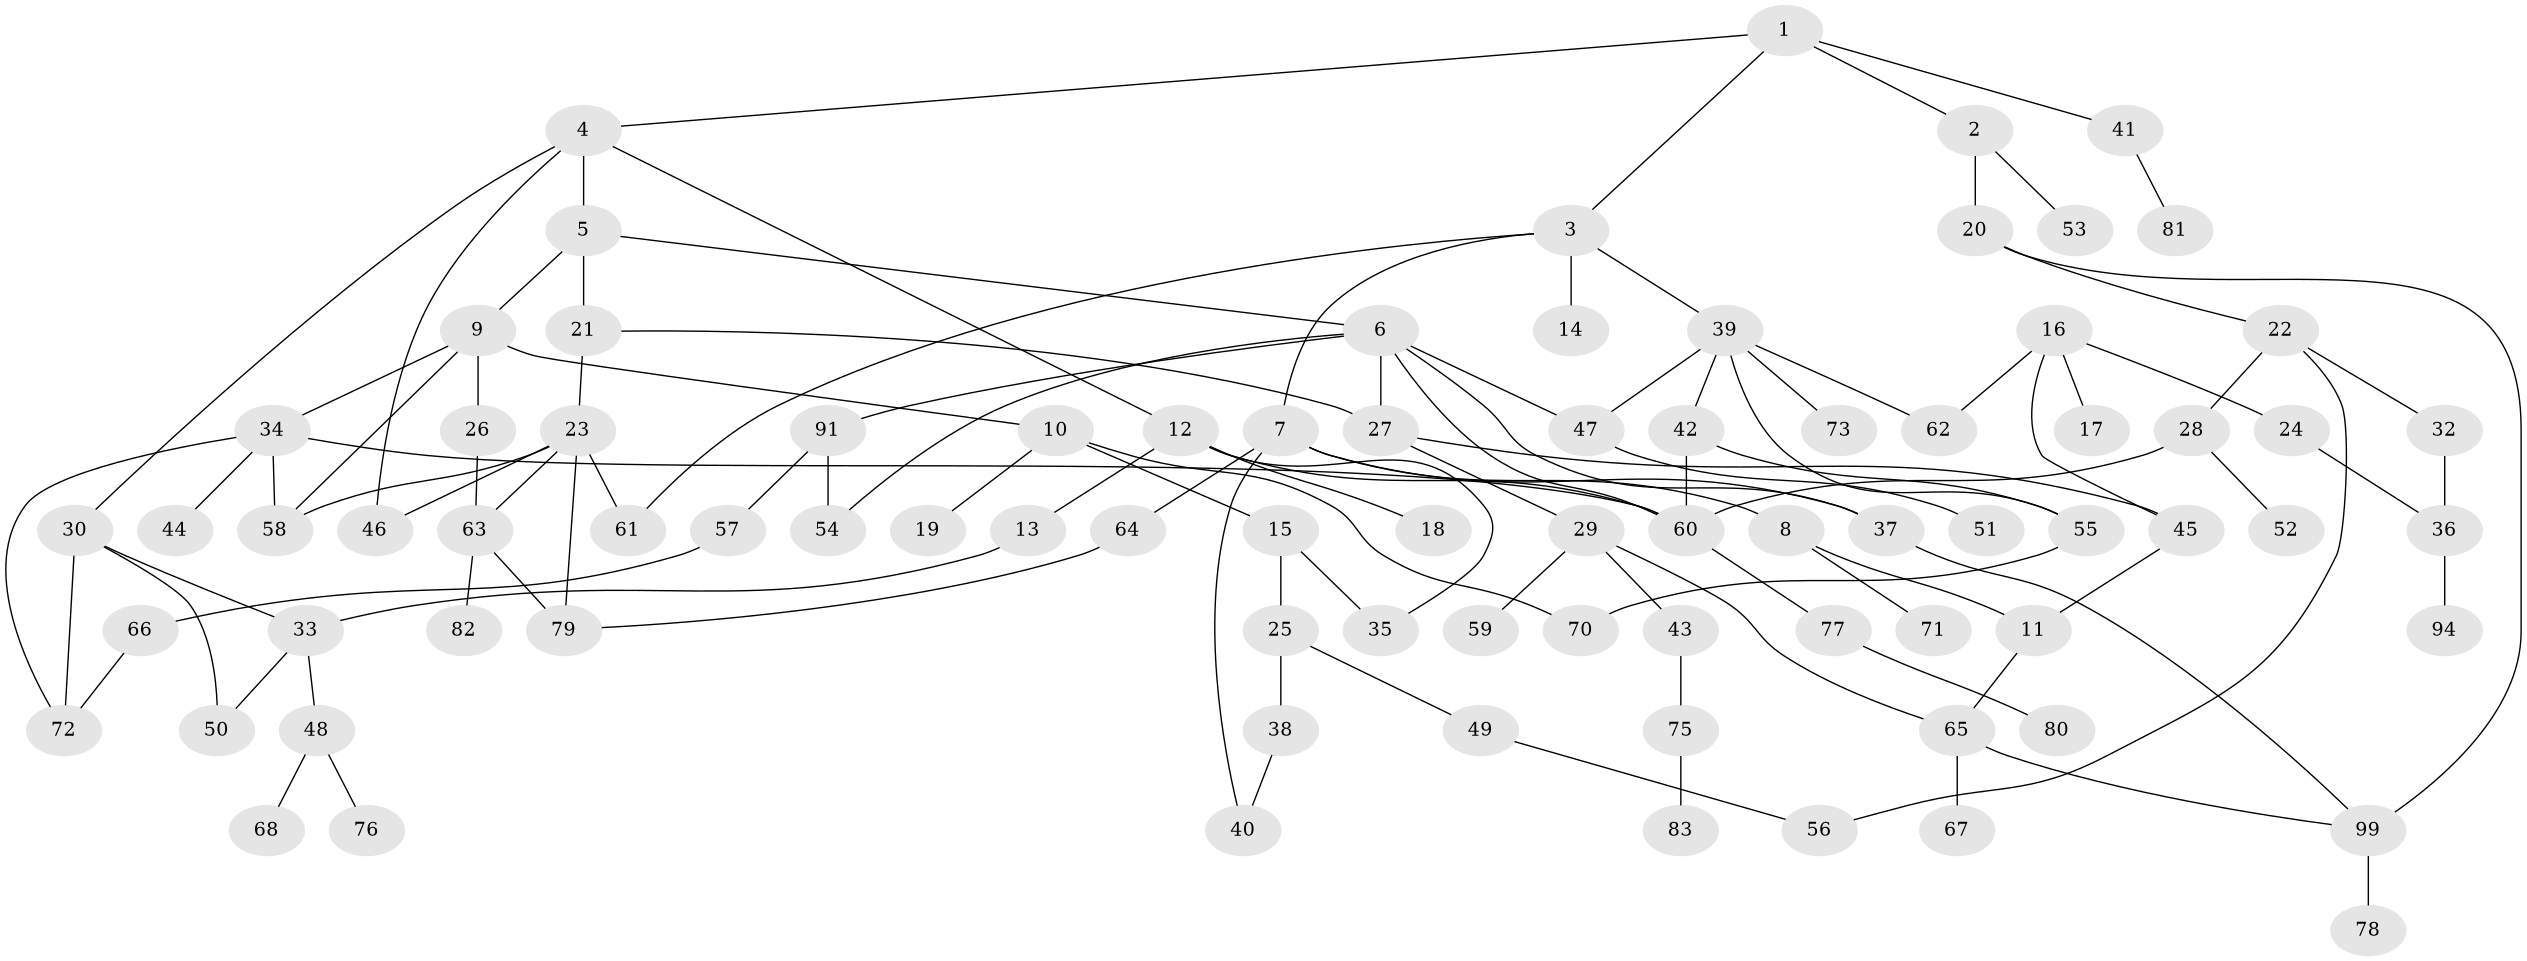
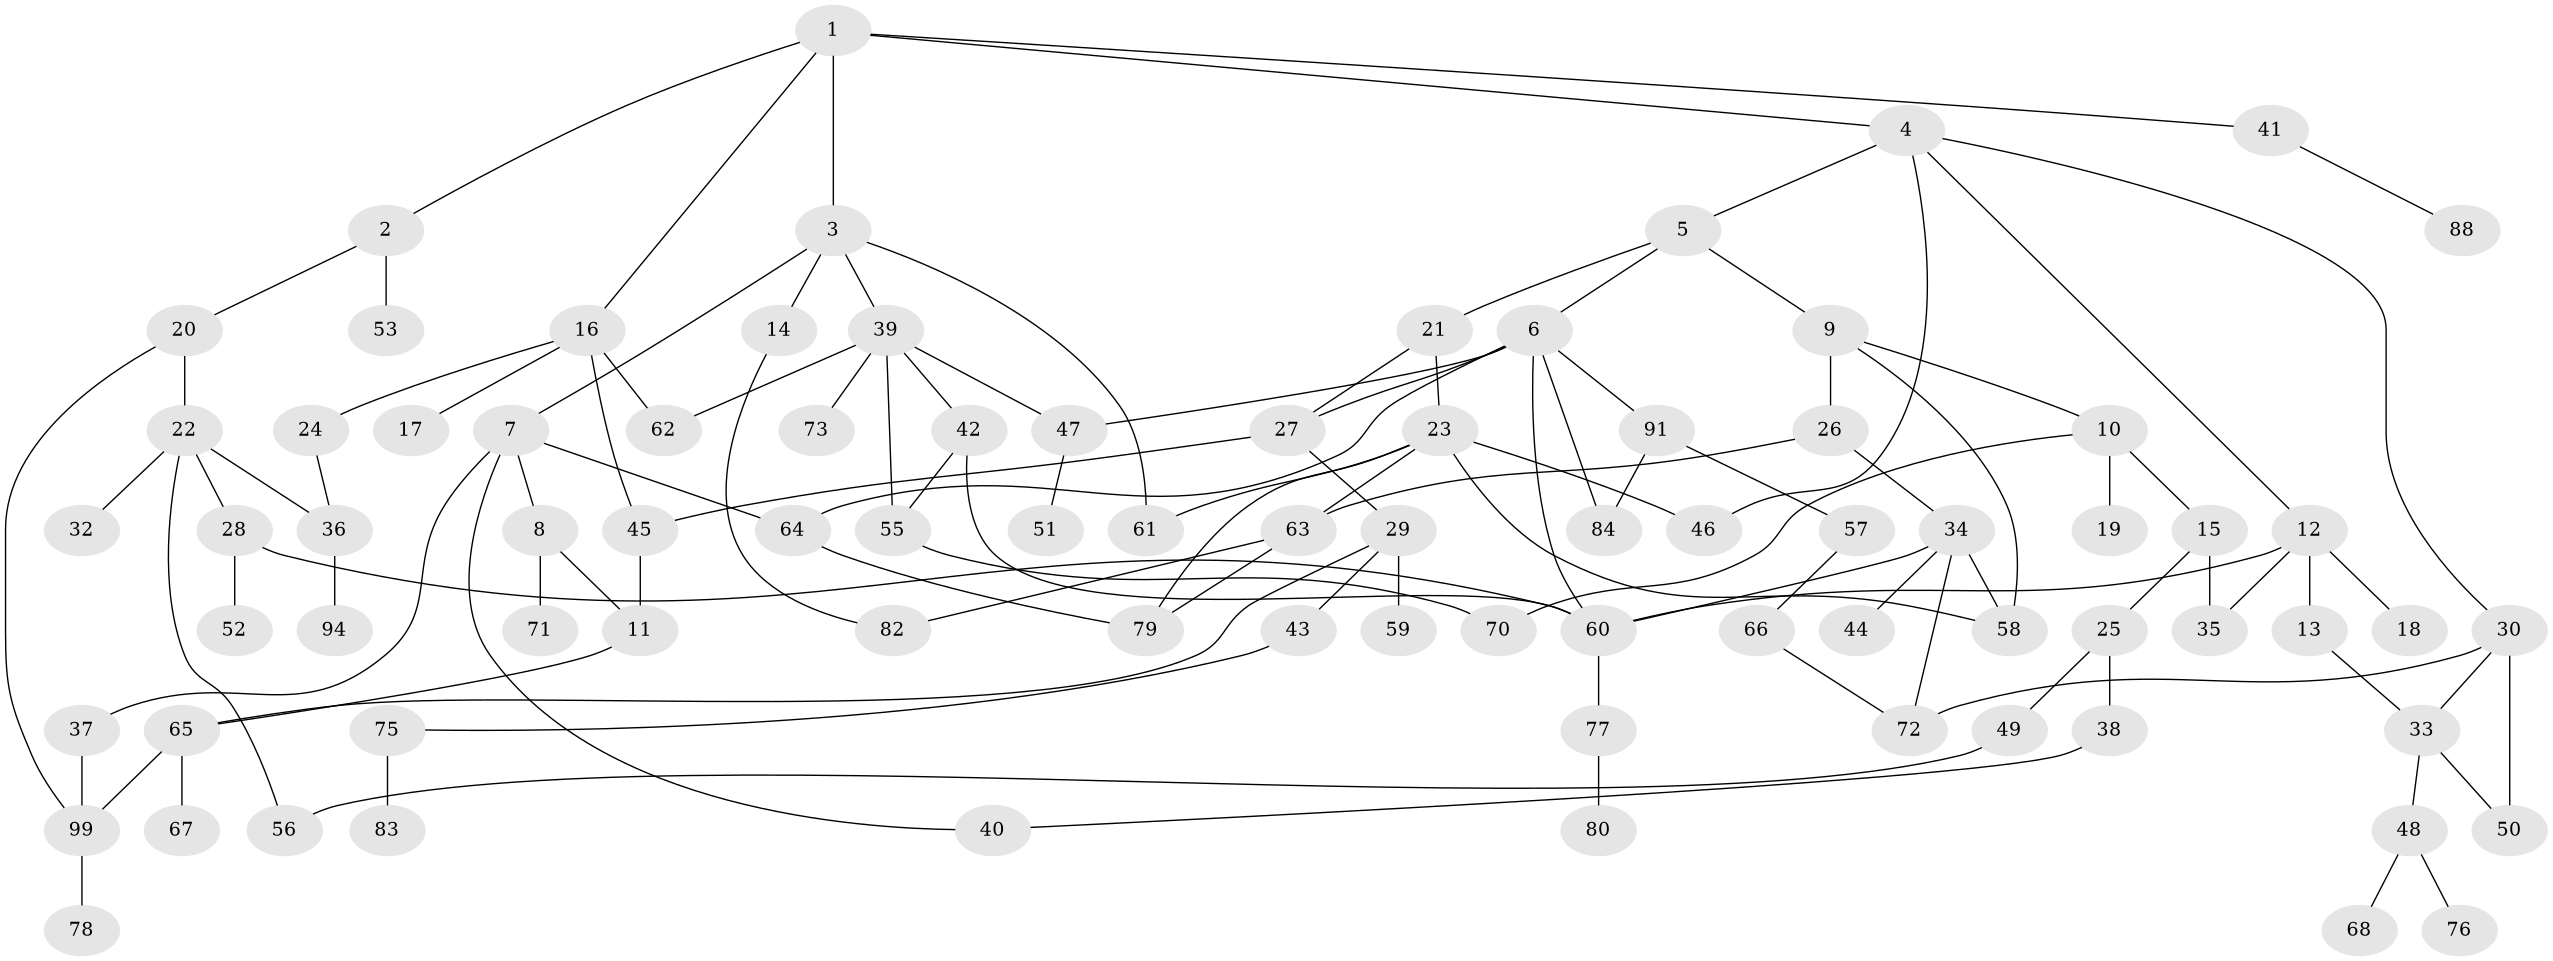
edge "1" -- "16": added
node "81": label "81" -> "88"
edge "9" -- "34": now "26" -- "34"
edge "6" -- "37": now "6" -- "64"
edge "32" -- "36": now "22" -- "36"
edge "14" -- "82": added
node "54": label "54" -> "84"
